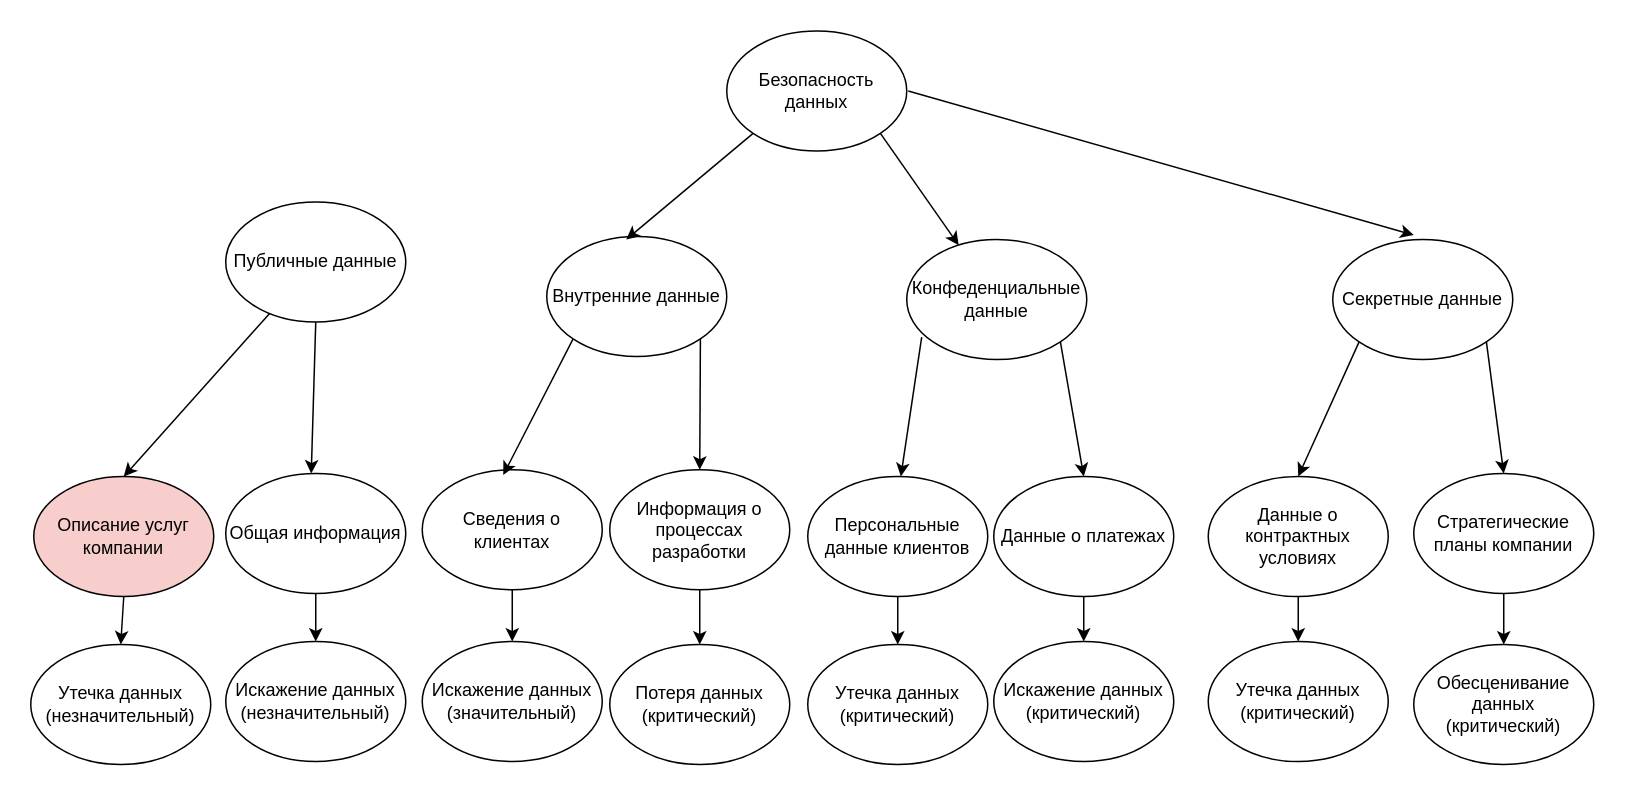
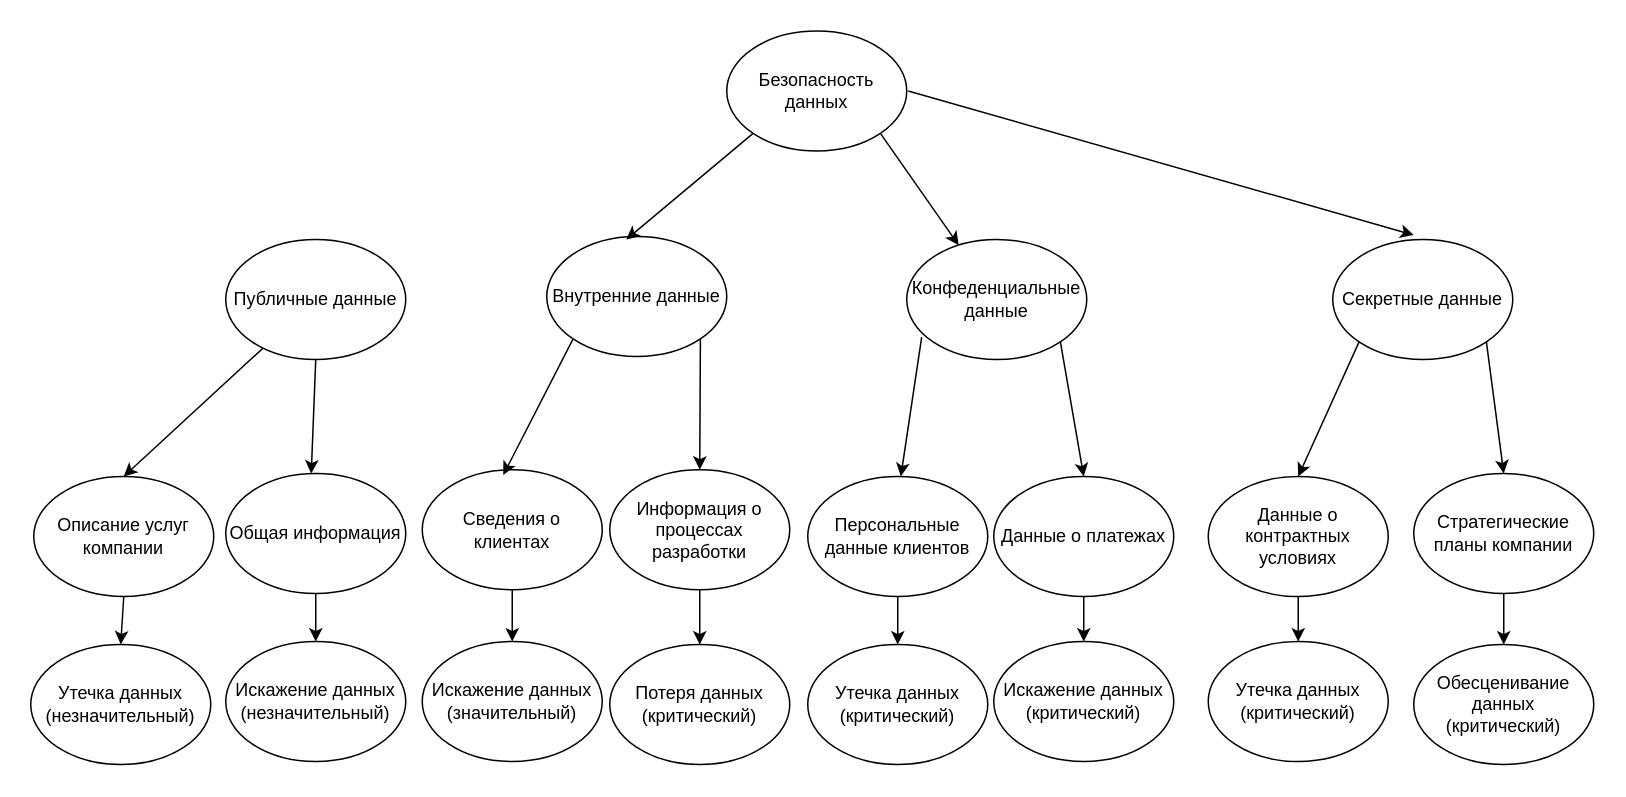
node "Публичные данные": moved (316, 262) -> (316, 299)
node "Описание услуг компании": fillcolor #f8cecc -> #ffffff
